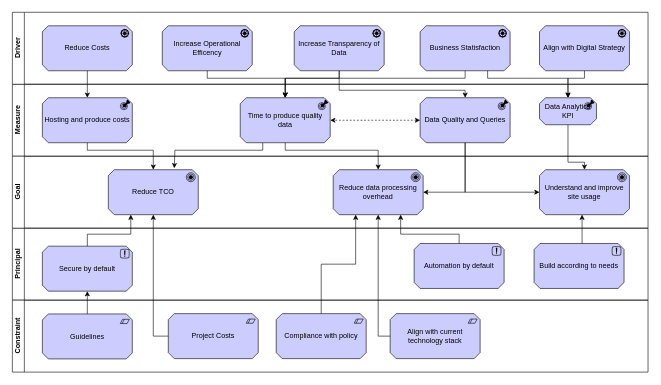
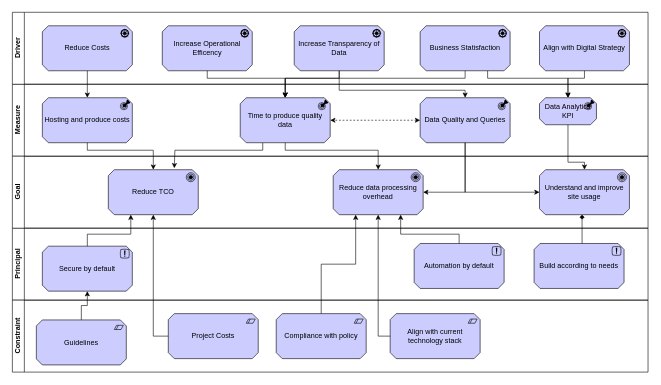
edge "Build according to needs" -> "Understand and improve site usage": arrowhead classic -> diamond
node "Guidelines": moved (87, 337) -> (81, 343)
